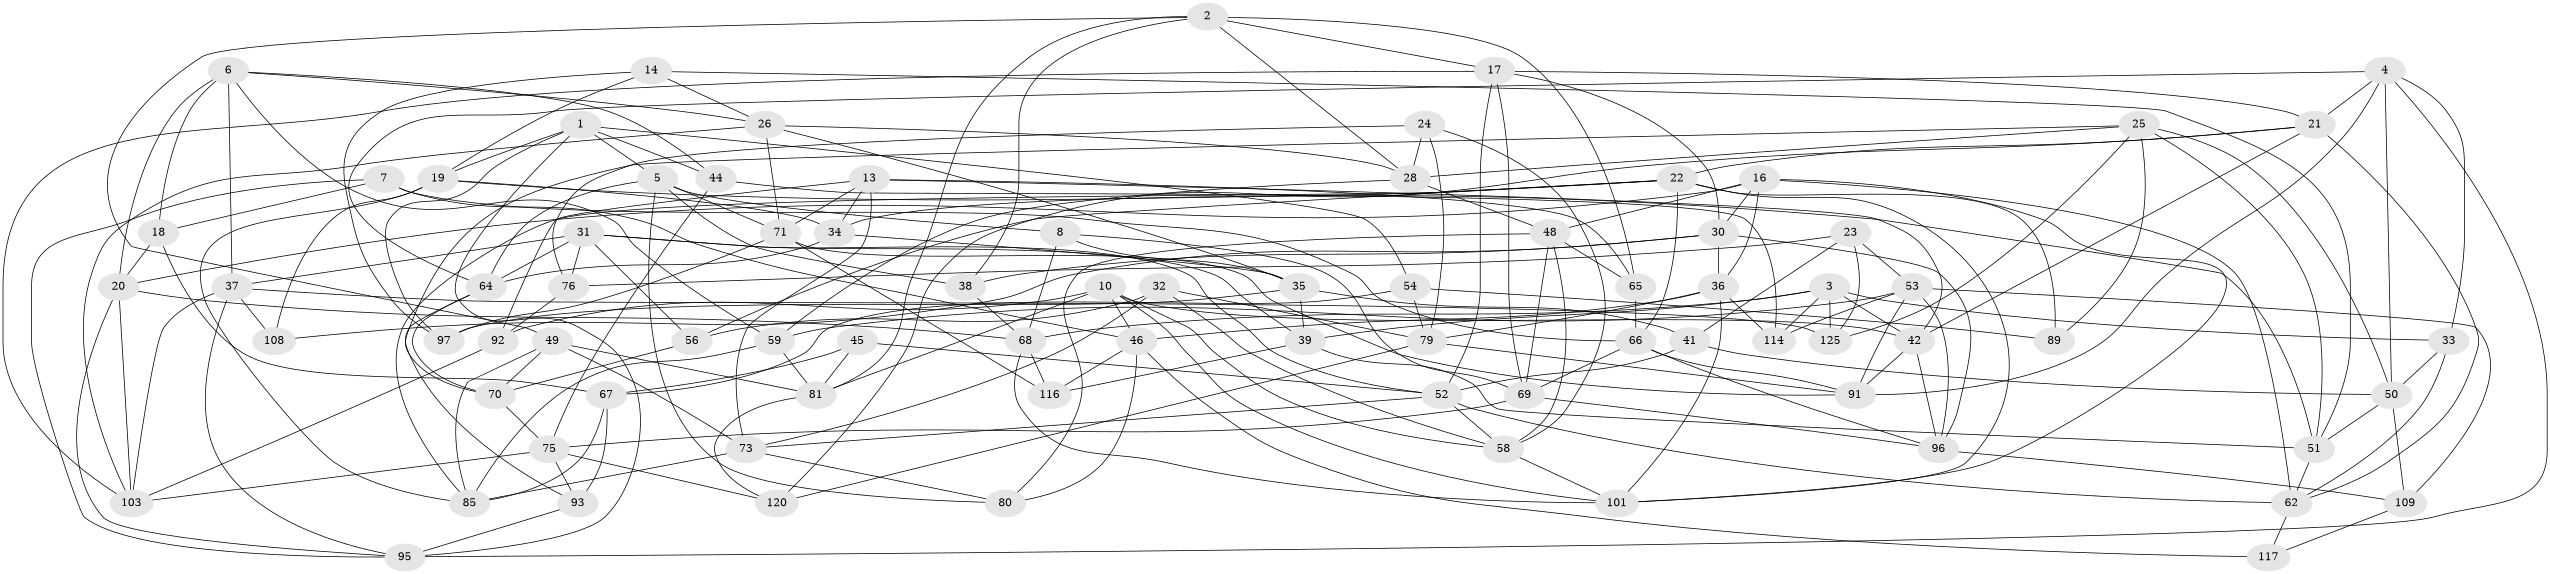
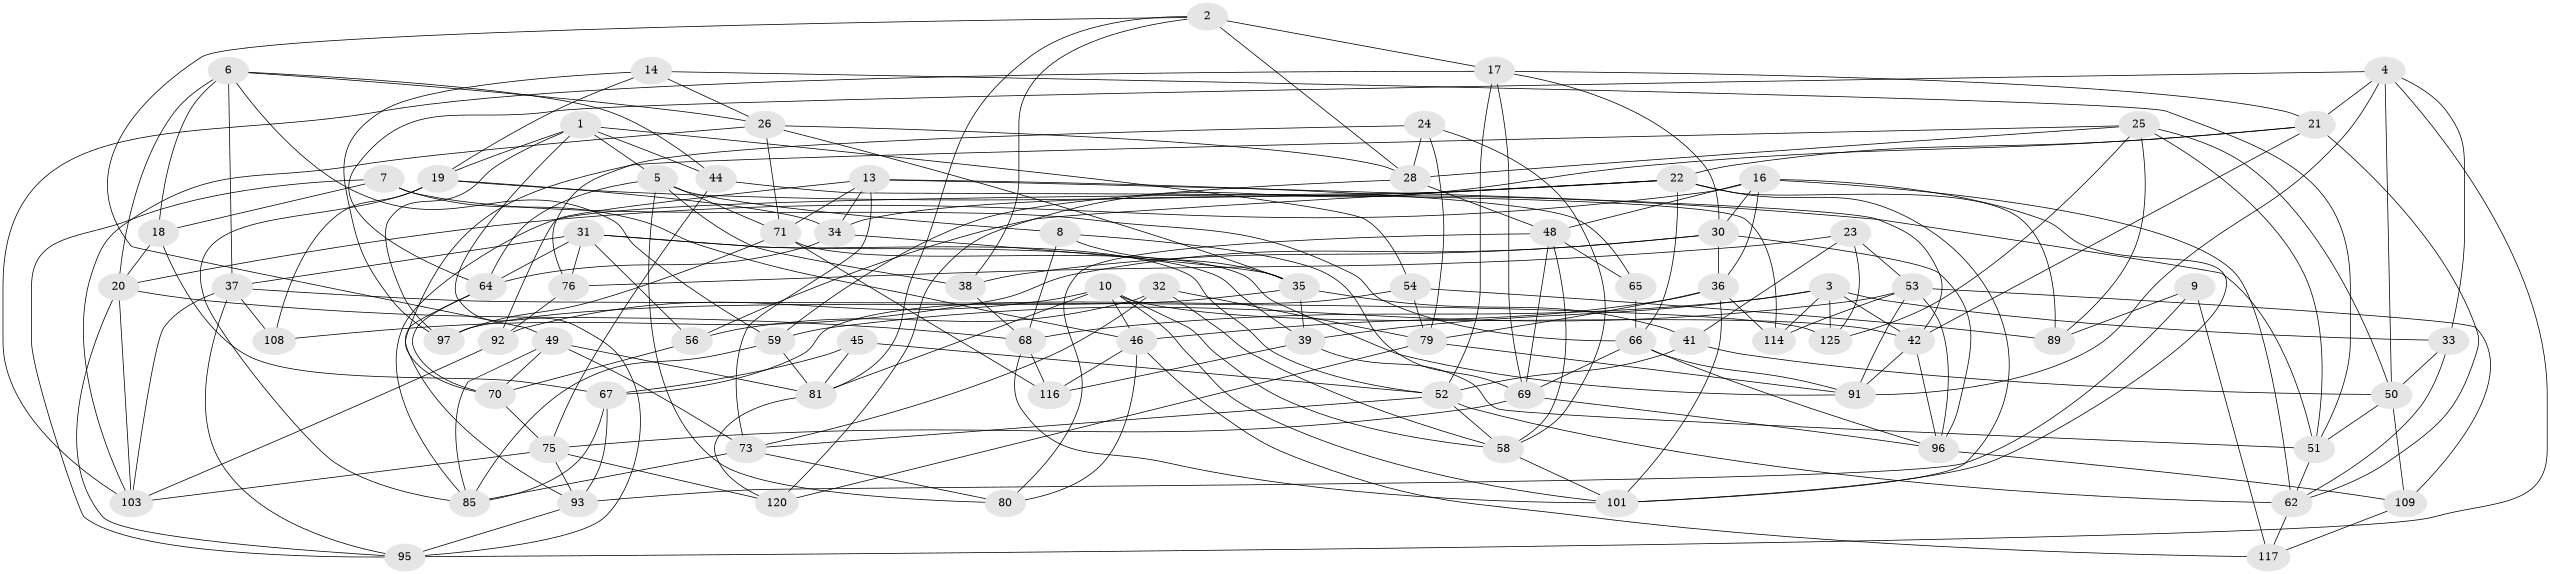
edge "2" -- "65": removed
node "9": added
